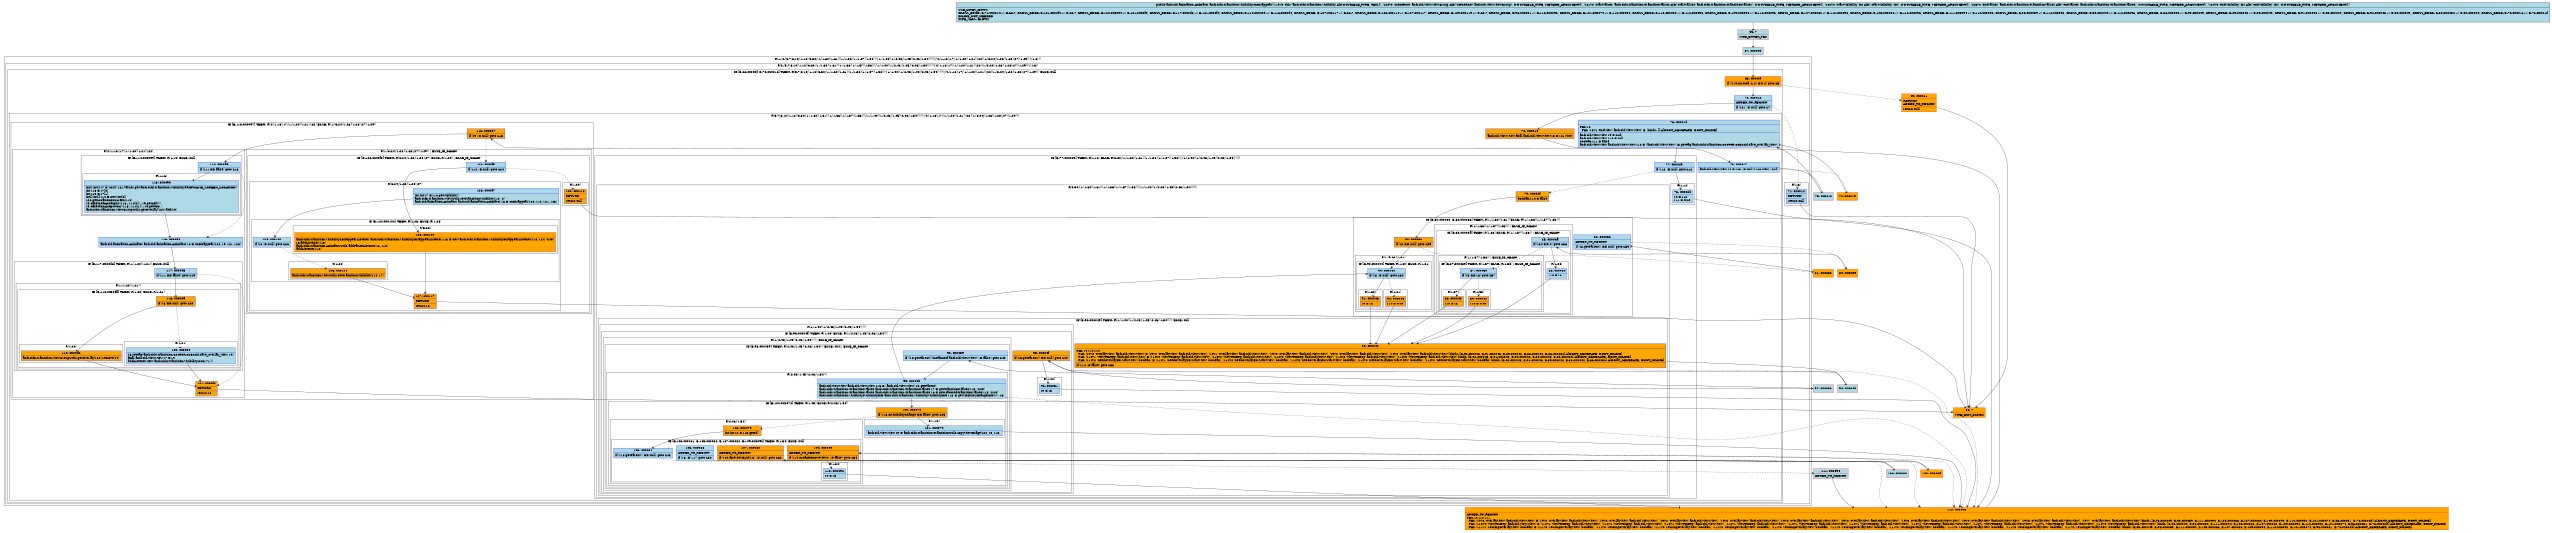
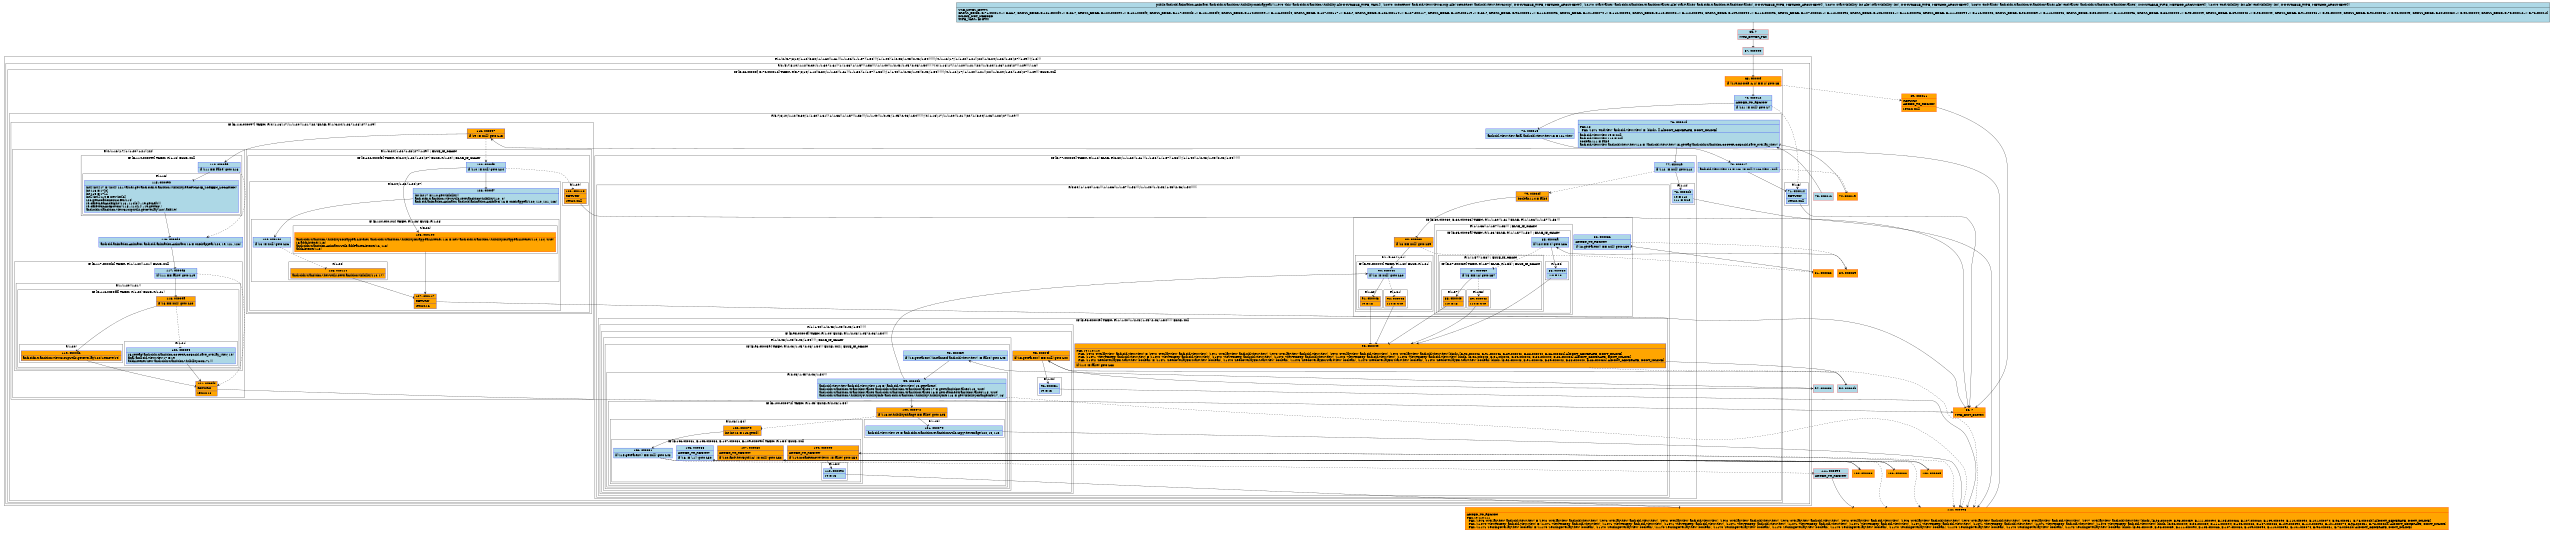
node "72: 0x0015": fillcolor orange -> lightblue
edge "73: 0x0017" -> "75: 0x001c": now "73: 0x0017" -> "71: 0x0014"
edge "122: 0x00f5" -> "123: 0x00f7": added
node "104: 0x0083": added
node "106: 0x0088": fillcolor lightblue -> orange
